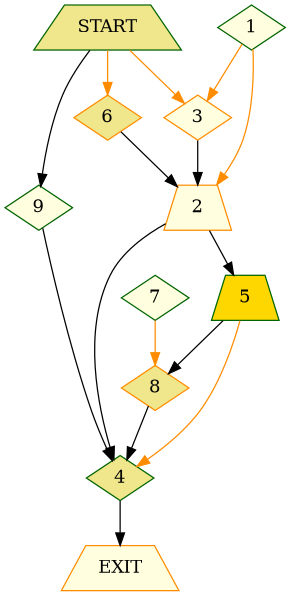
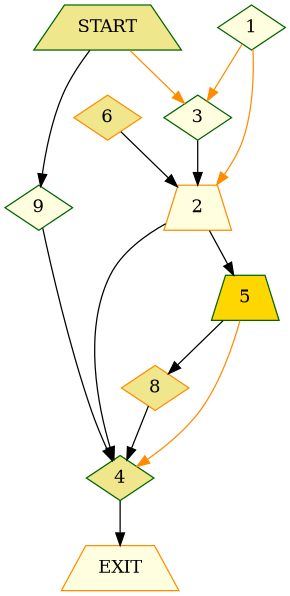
edge "START" -> "6": removed
node "3": color darkorange -> darkgreen
node "7": removed
